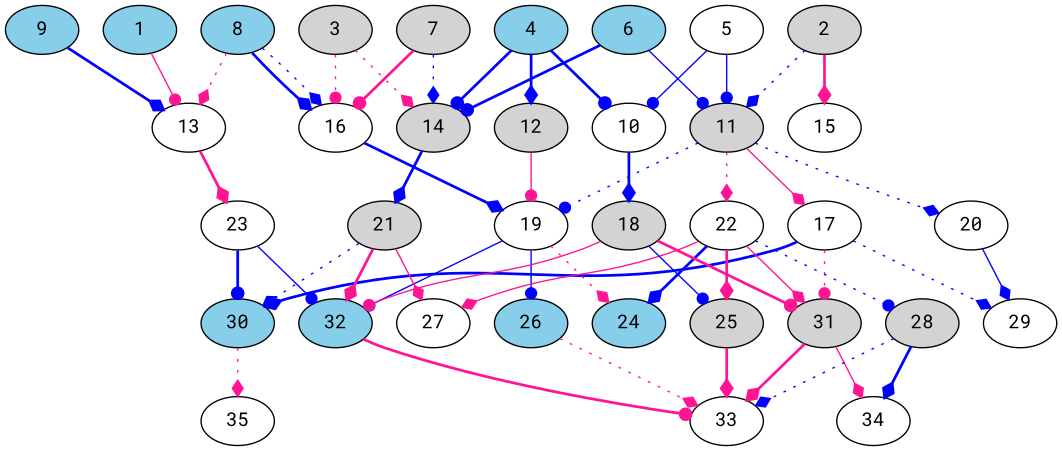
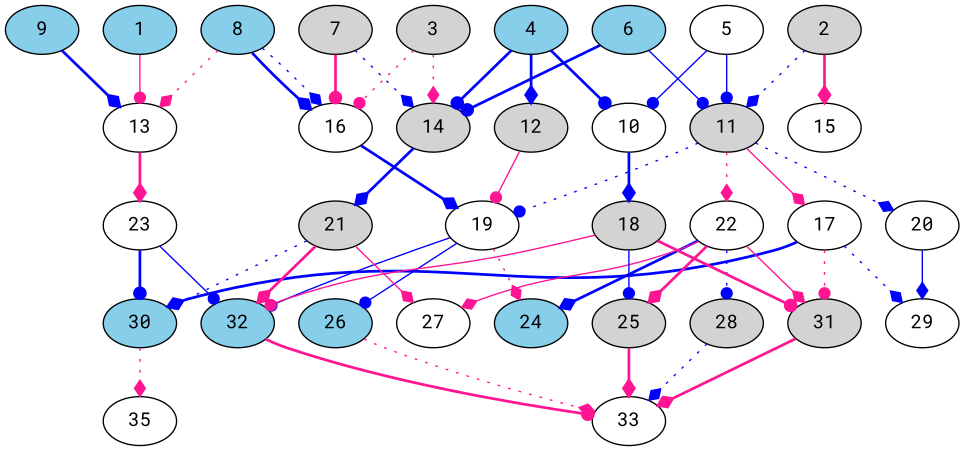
node "34": removed
